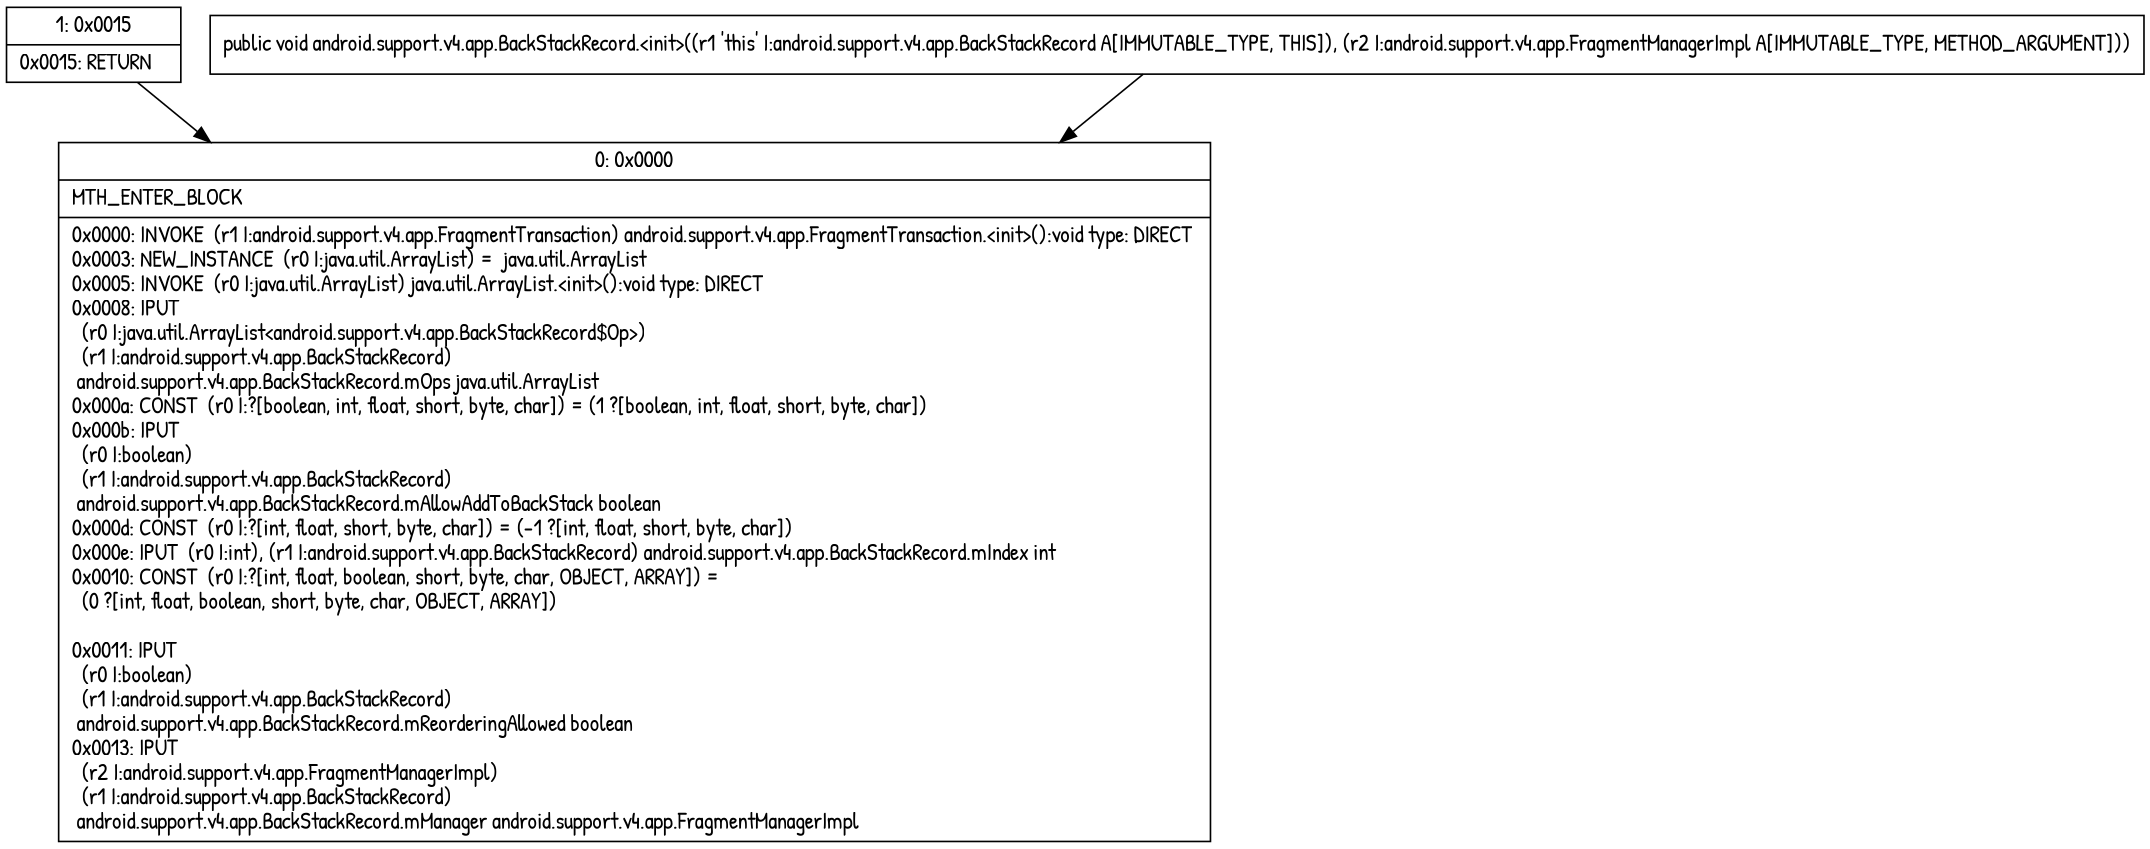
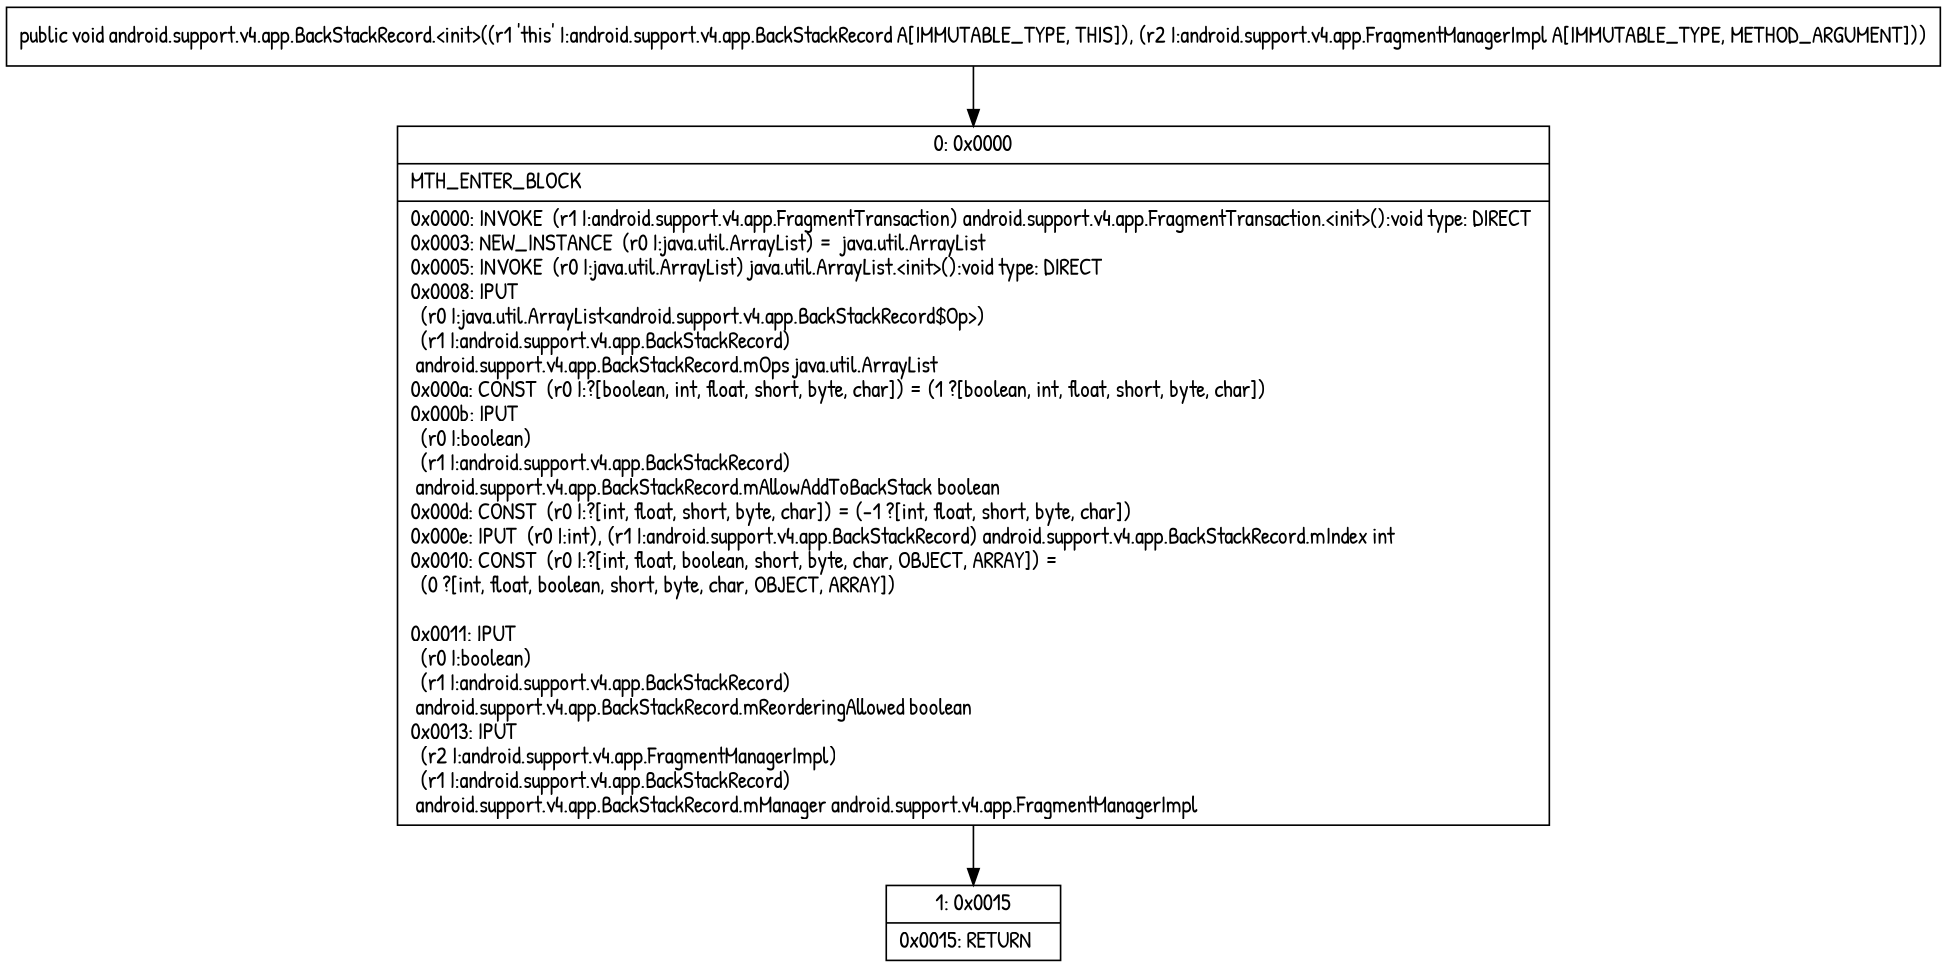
edge "1: 0x0015" -> "0: 0x0000": reversed
